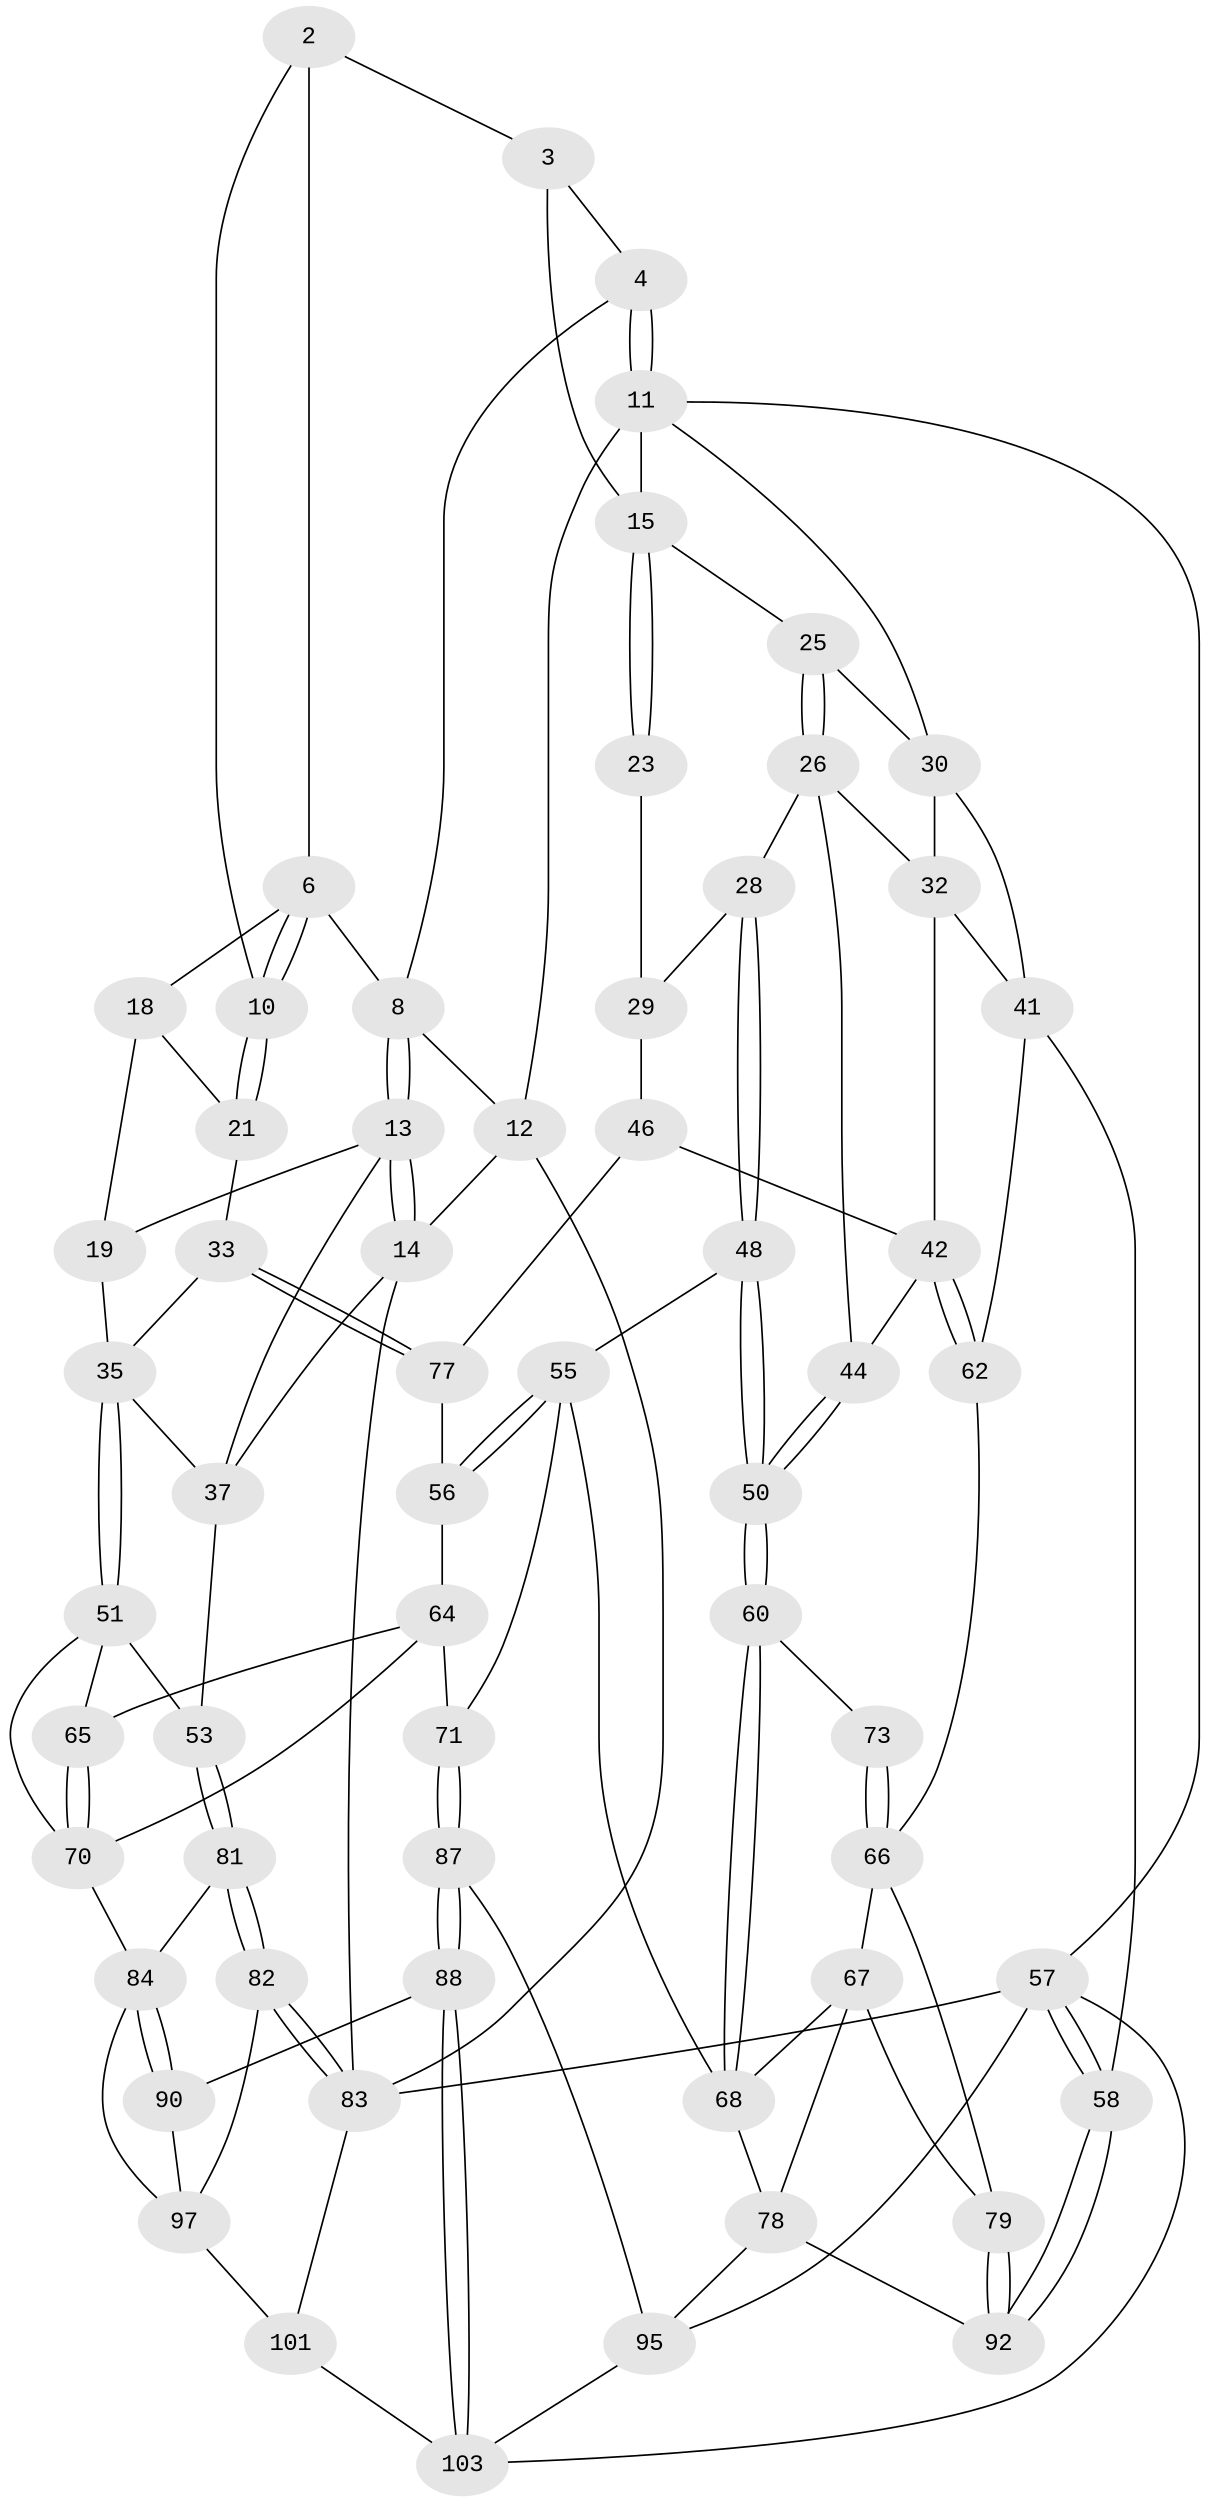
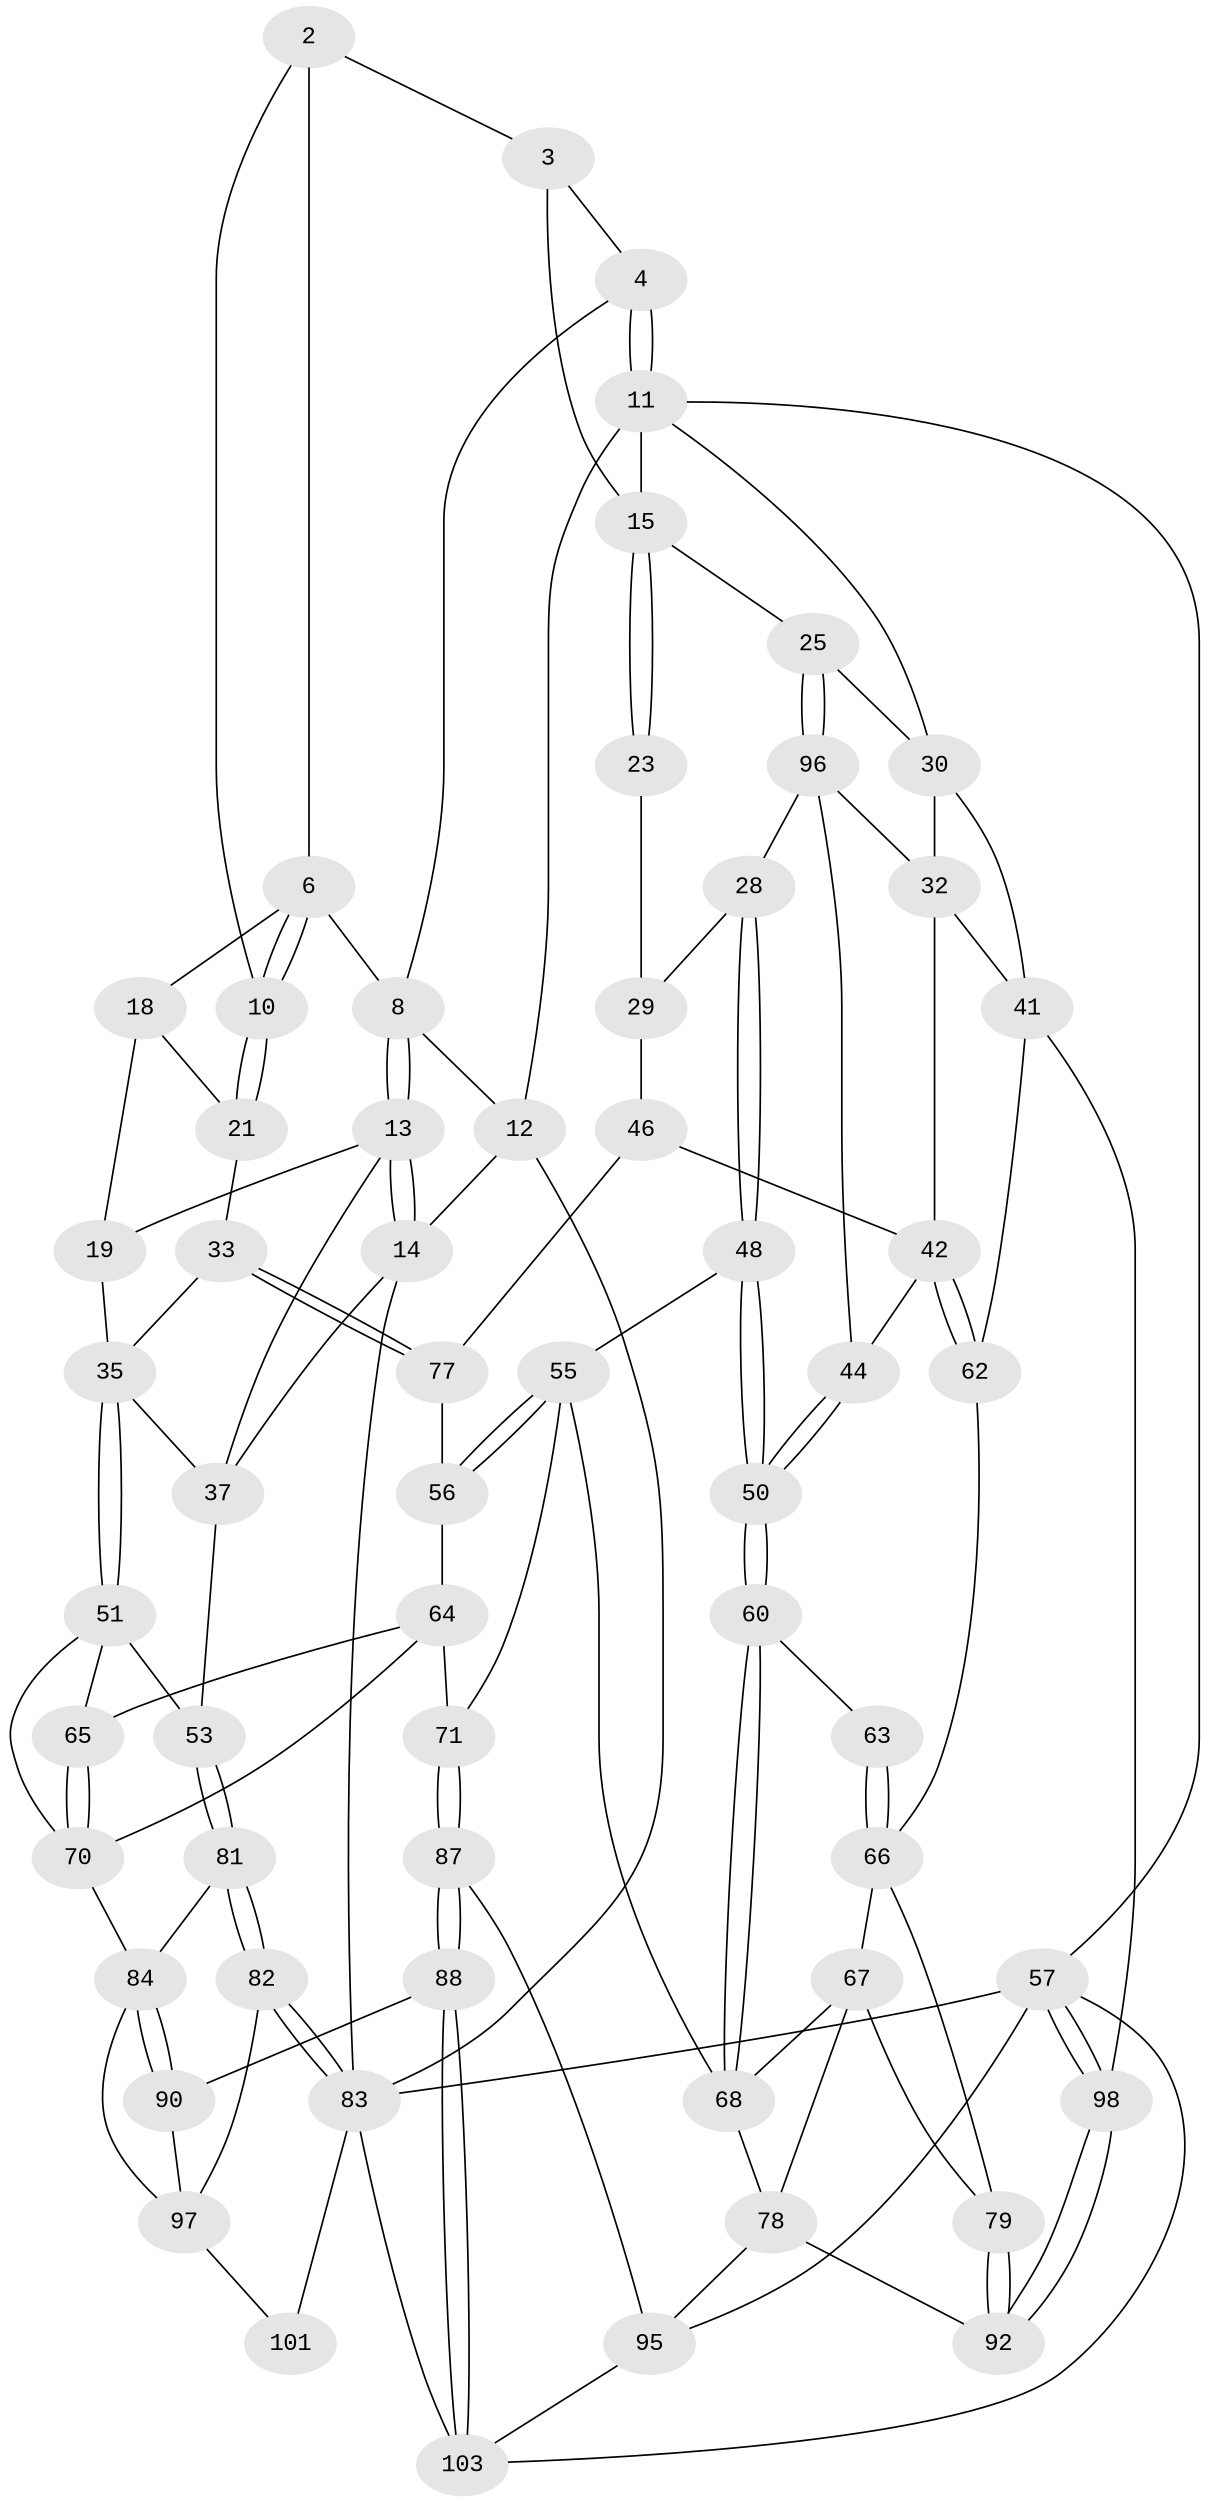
node "26": label "26" -> "96"
node "73": label "73" -> "63"
node "58": label "58" -> "98"
edge "101" -- "103": now "83" -- "103"
